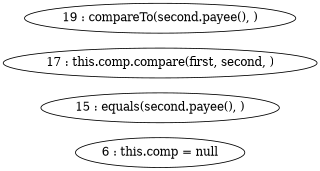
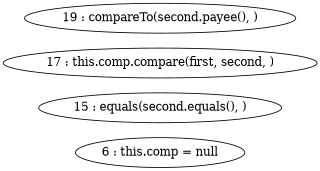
node "15 : equals(second.payee(), )": label "15 : equals(second.payee(), )" -> "15 : equals(second.equals(), )"
